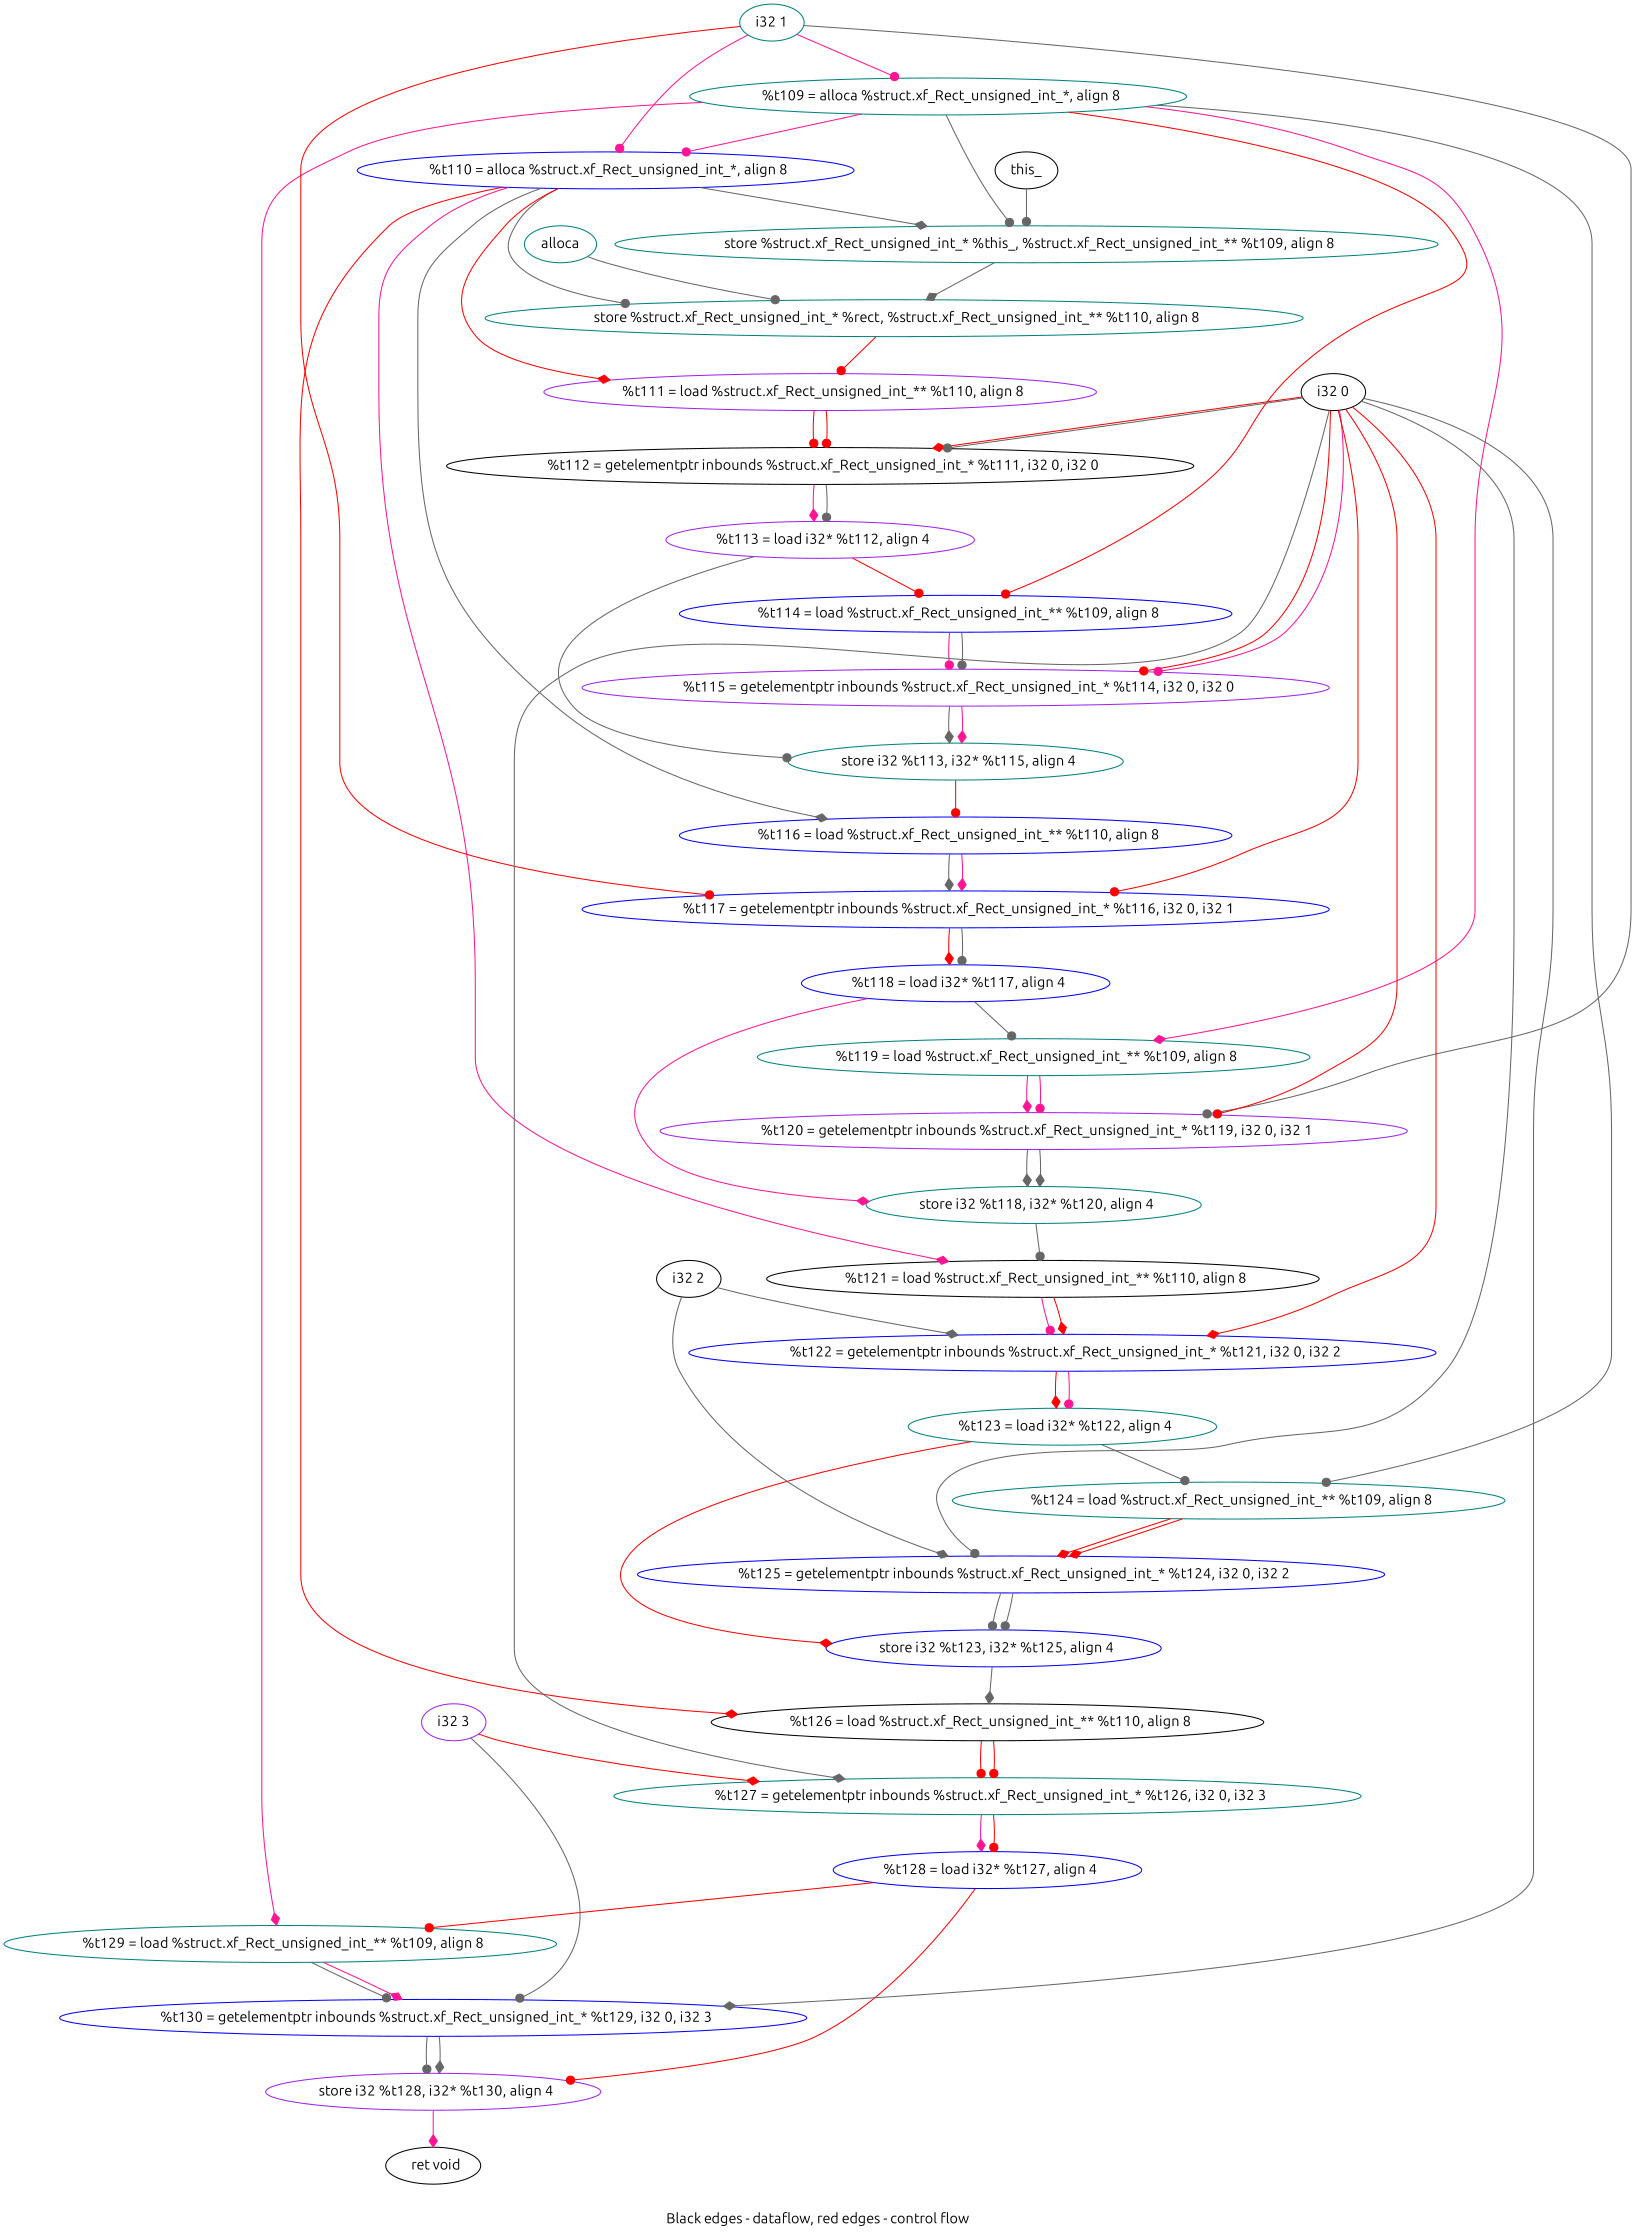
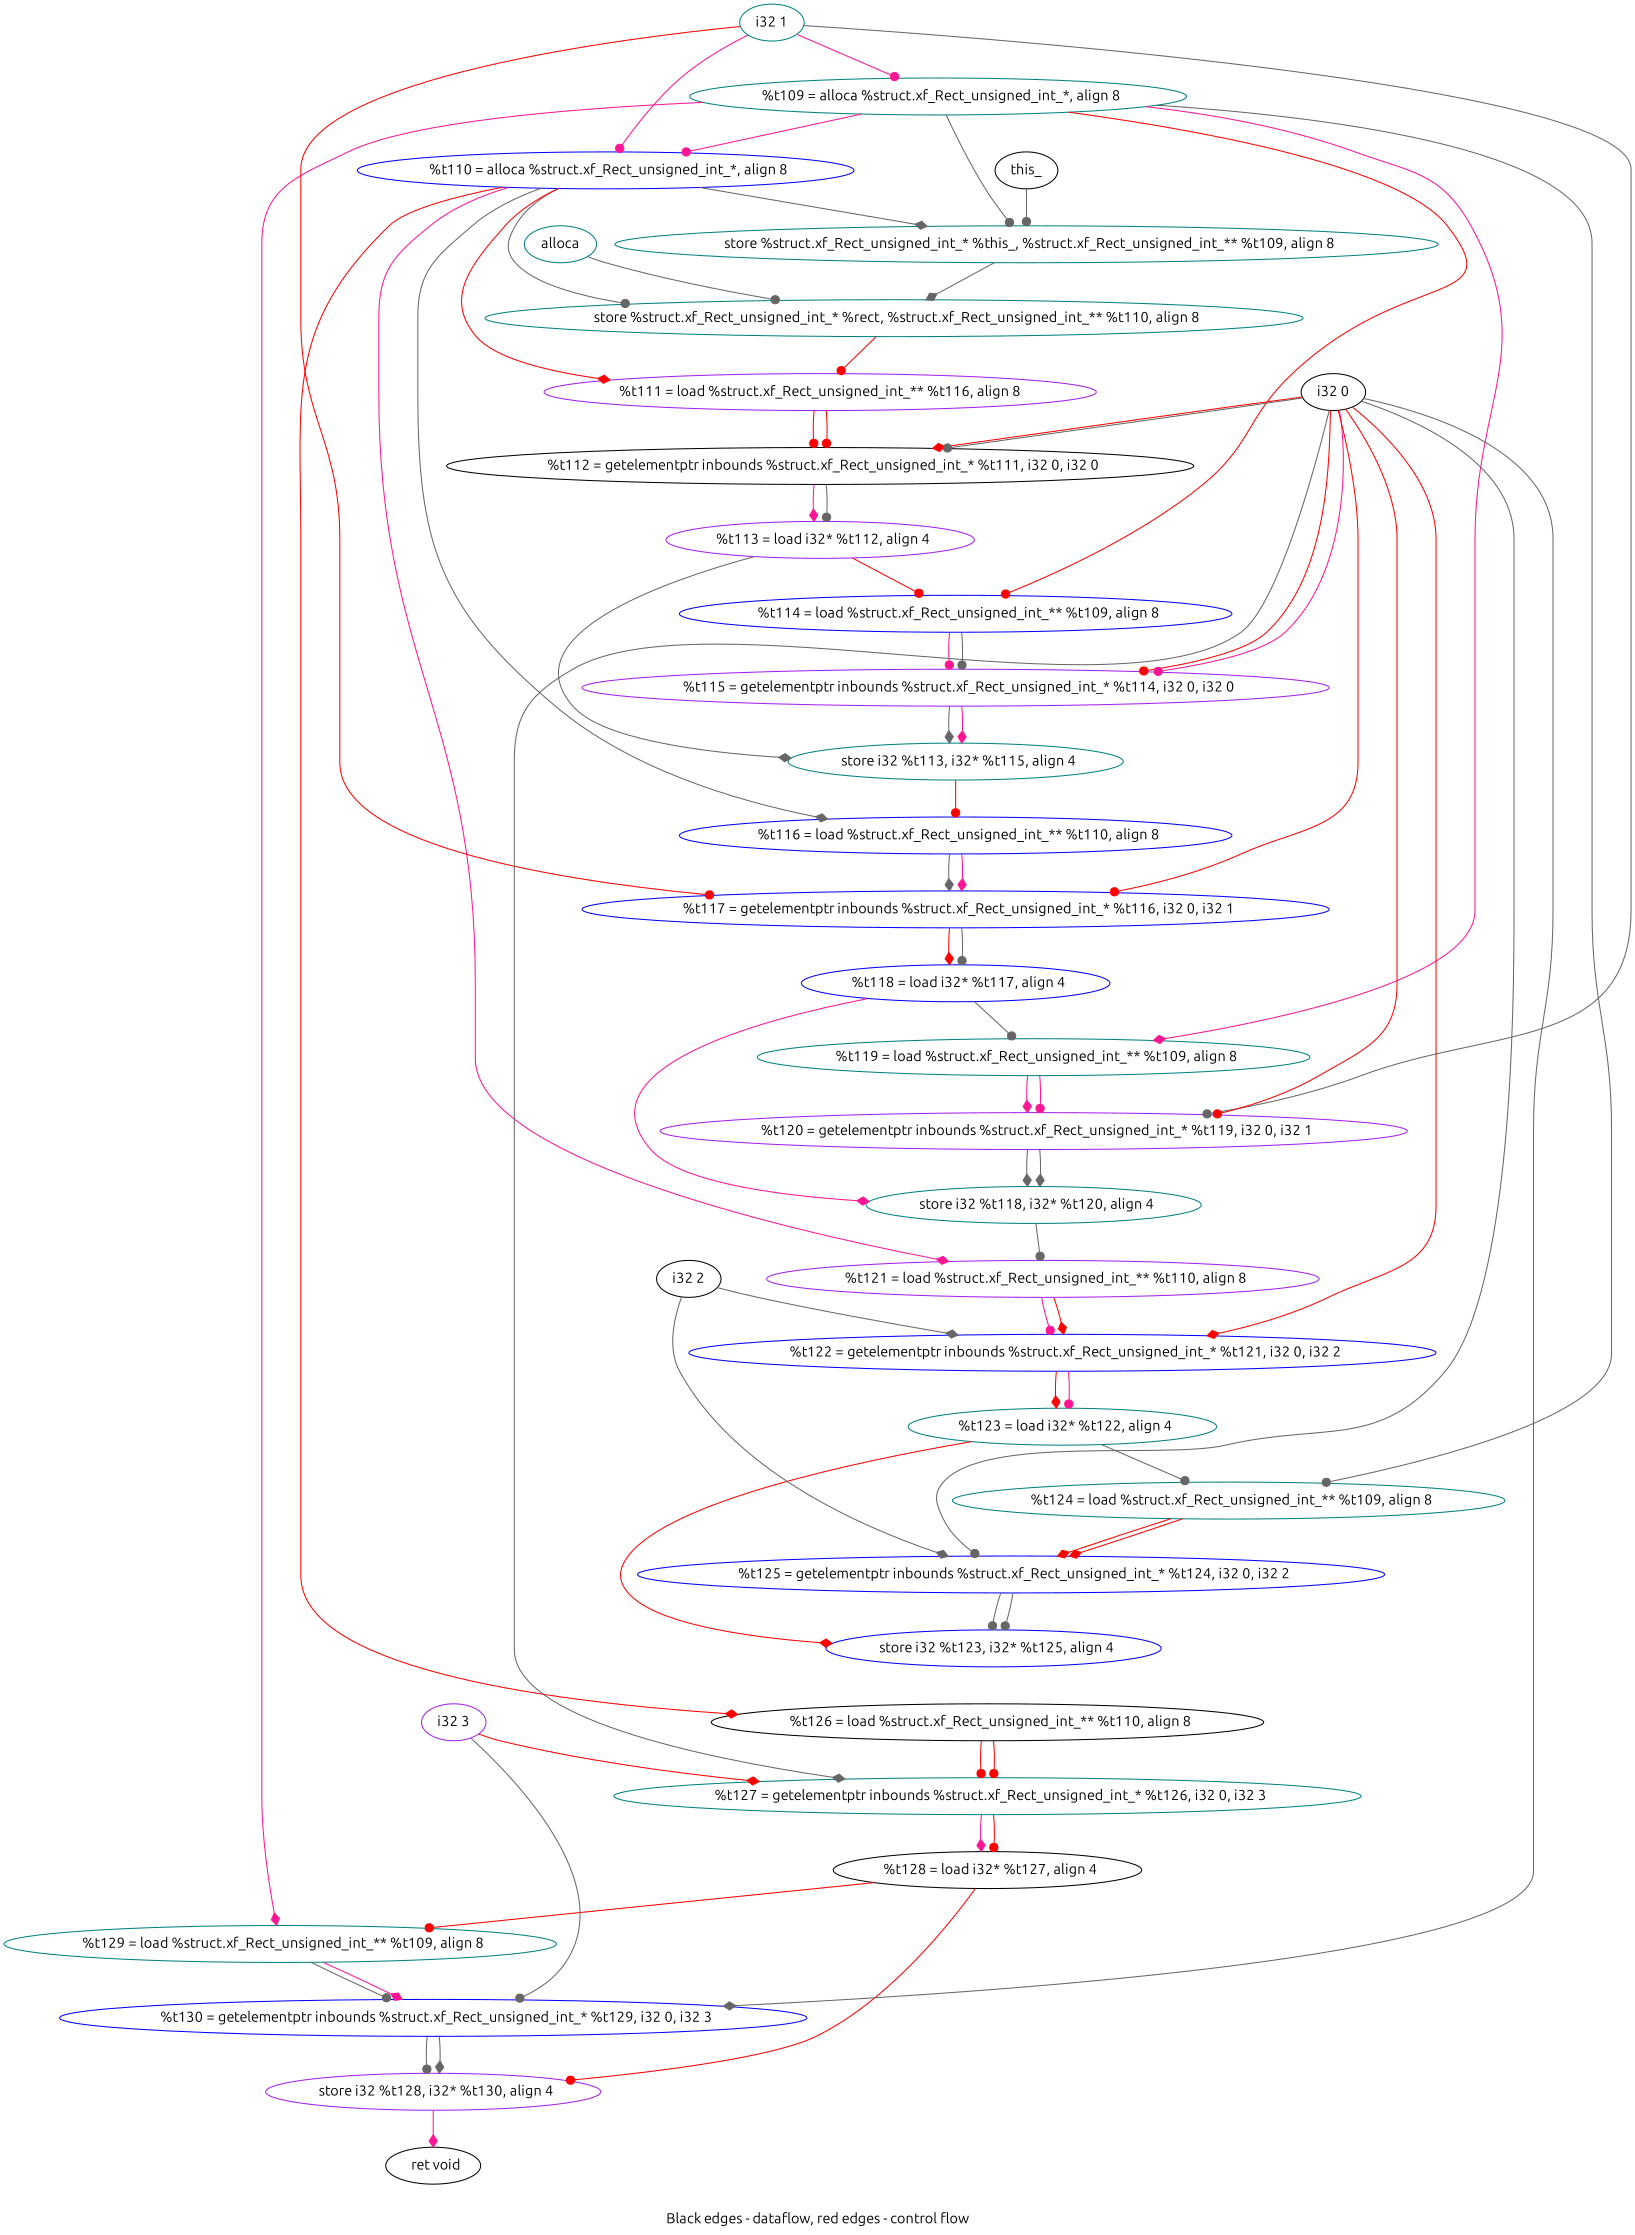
node "%t111 = load %struct.xf_Rect_unsigned_int_** %t110, align 8": label "%t111 = load %struct.xf_Rect_unsigned_int_** %t110, align 8" -> "%t111 = load %struct.xf_Rect_unsigned_int_** %t116, align 8"
edge "%t113 = load i32* %t112, align 4" -> "store i32 %t113, i32* %t115, align 4": arrowhead dot -> diamond
node "%t121 = load %struct.xf_Rect_unsigned_int_** %t110, align 8": color black -> purple
edge "store i32 %t123, i32* %t125, align 4" -> "%t126 = load %struct.xf_Rect_unsigned_int_** %t110, align 8": removed
node "%t128 = load i32* %t127, align 4": color blue -> black
